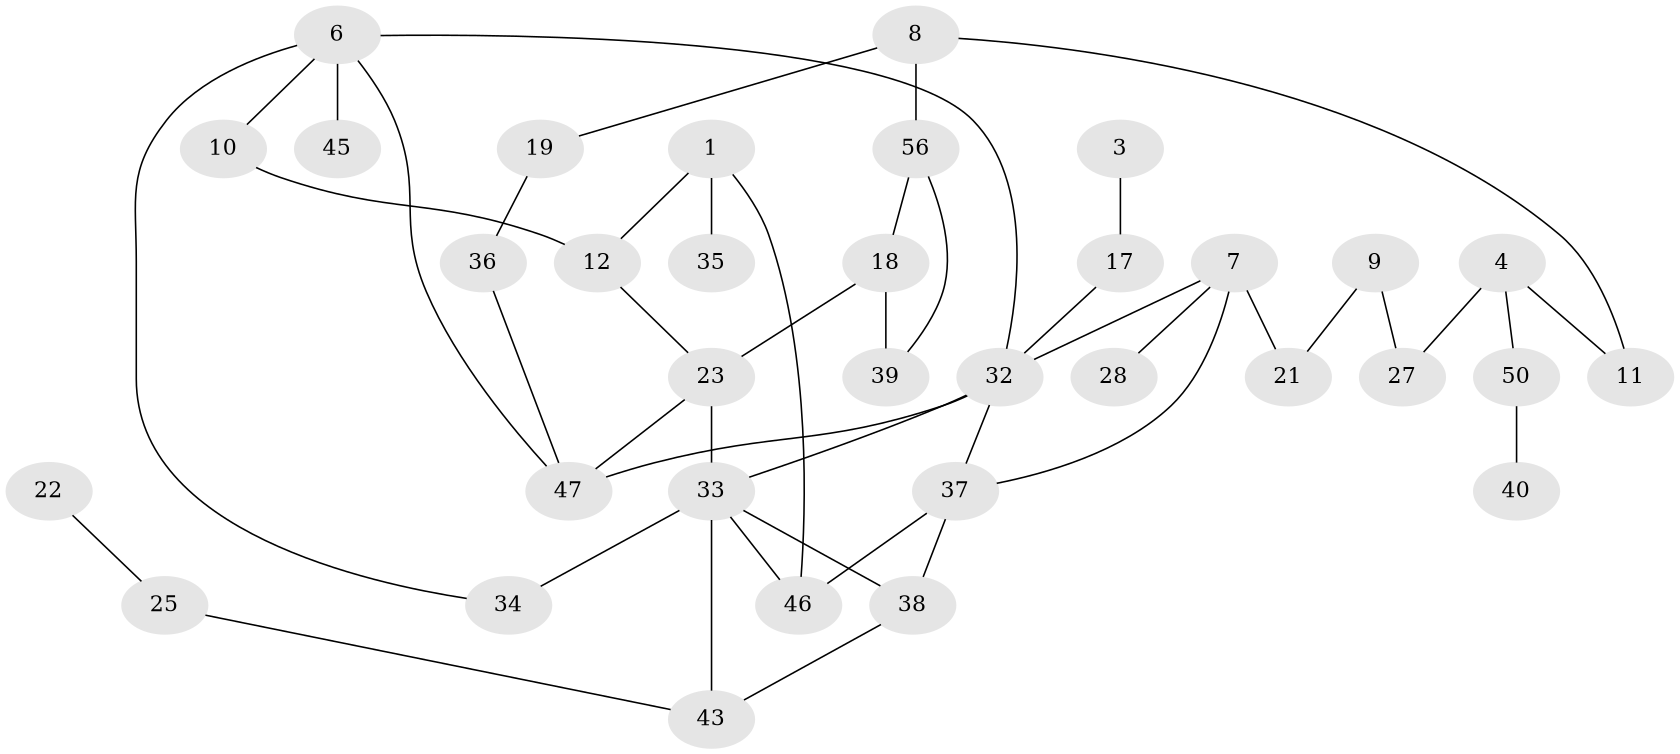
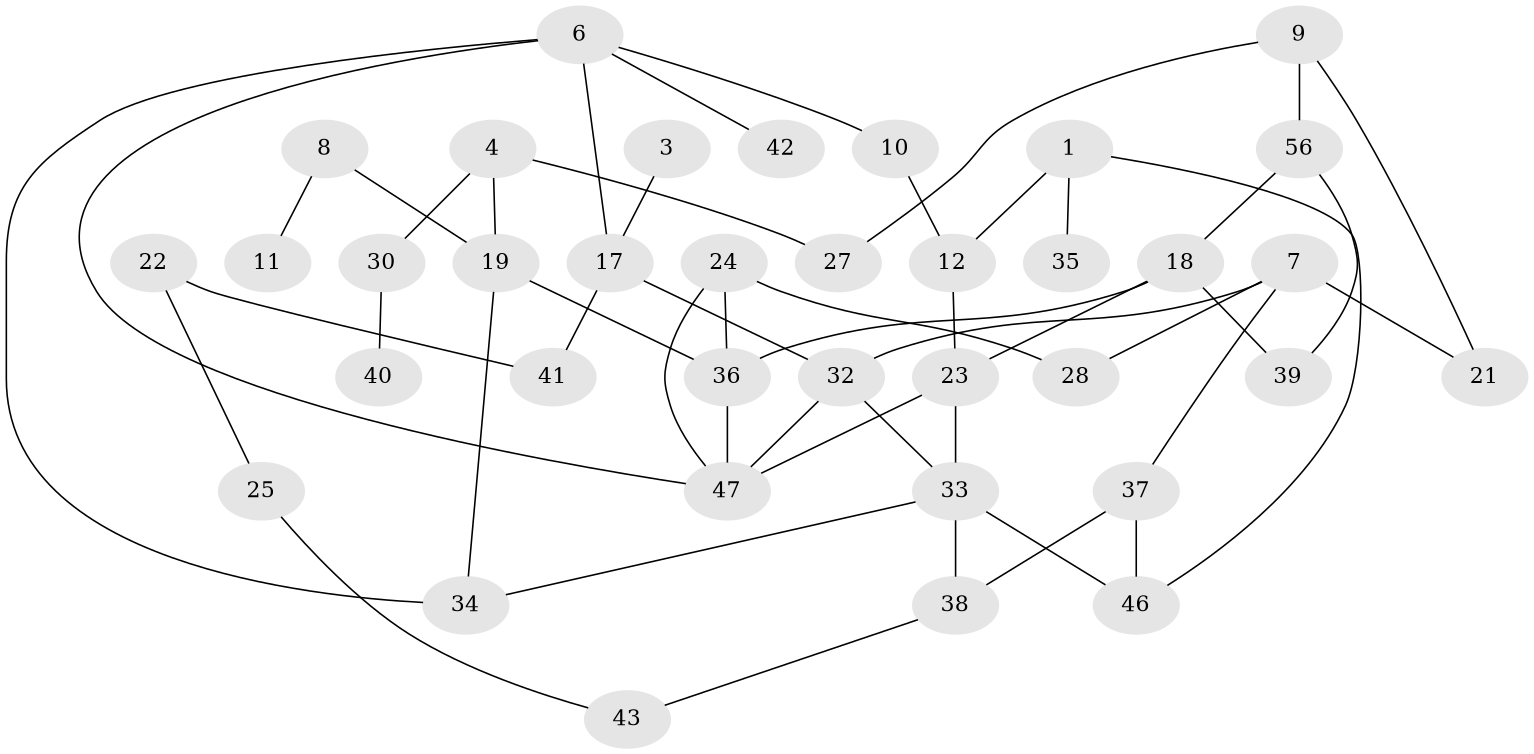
edge "6" -- "32": now "6" -- "17"
edge "8" -- "56": now "9" -- "56"
node "45": label "45" -> "42"
node "24": added
edge "18" -- "36": added
edge "4" -- "11": now "4" -- "19"
node "41": added
node "50": label "50" -> "30"
edge "19" -- "34": added
edge "32" -- "37": removed
edge "33" -- "43": removed
